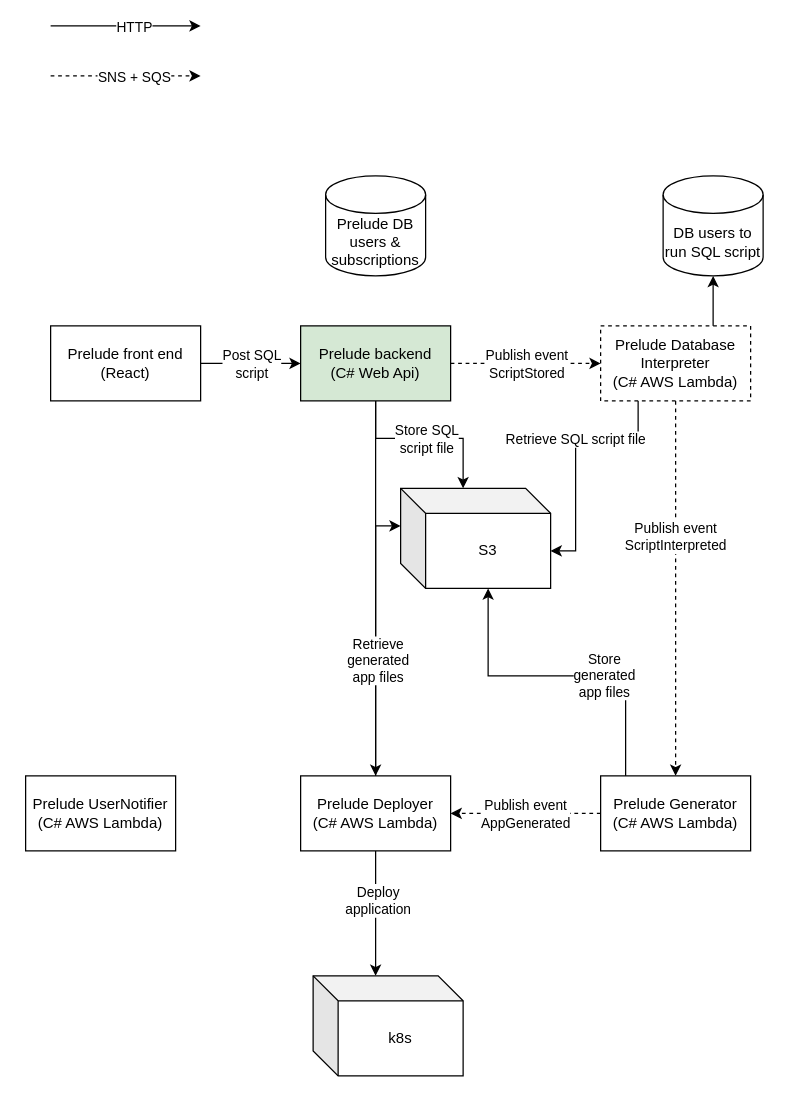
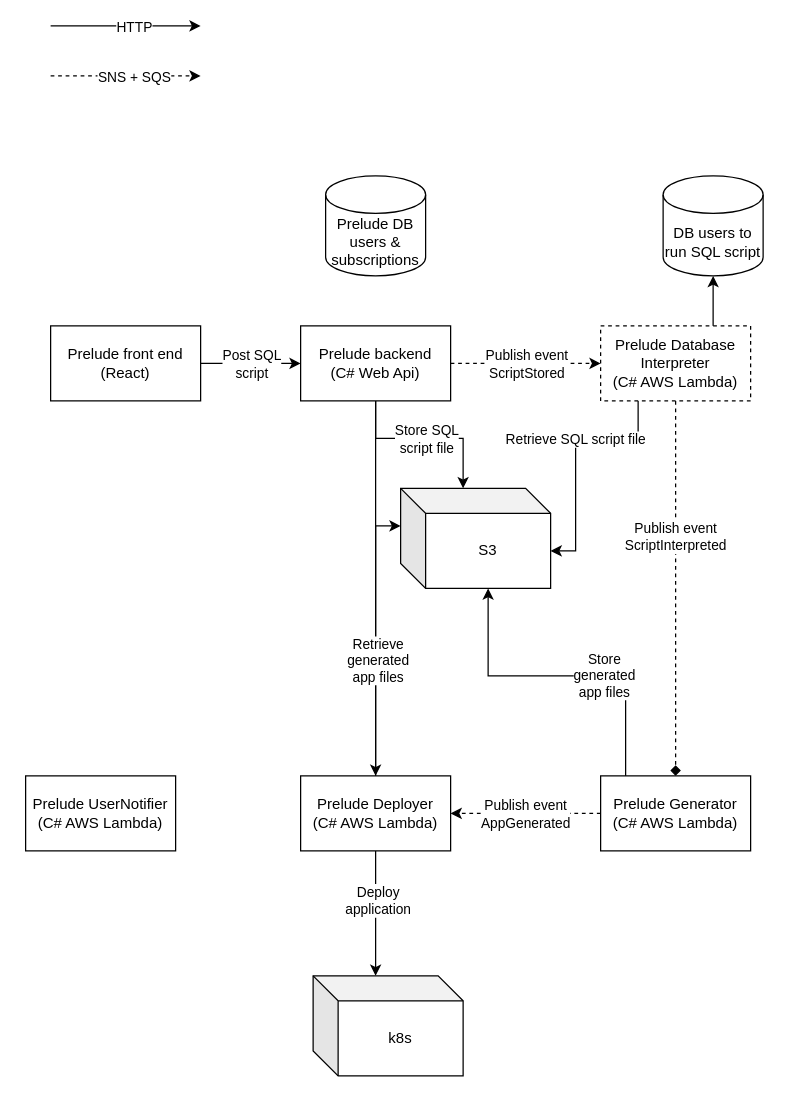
node "Prelude backend (C# Web Api)": fillcolor #d5e8d4 -> #ffffff
edge "Prelude Database Interpreter (C# AWS Lambda)" -> "Prelude Generator (C# AWS Lambda)": arrowhead classic -> diamond
